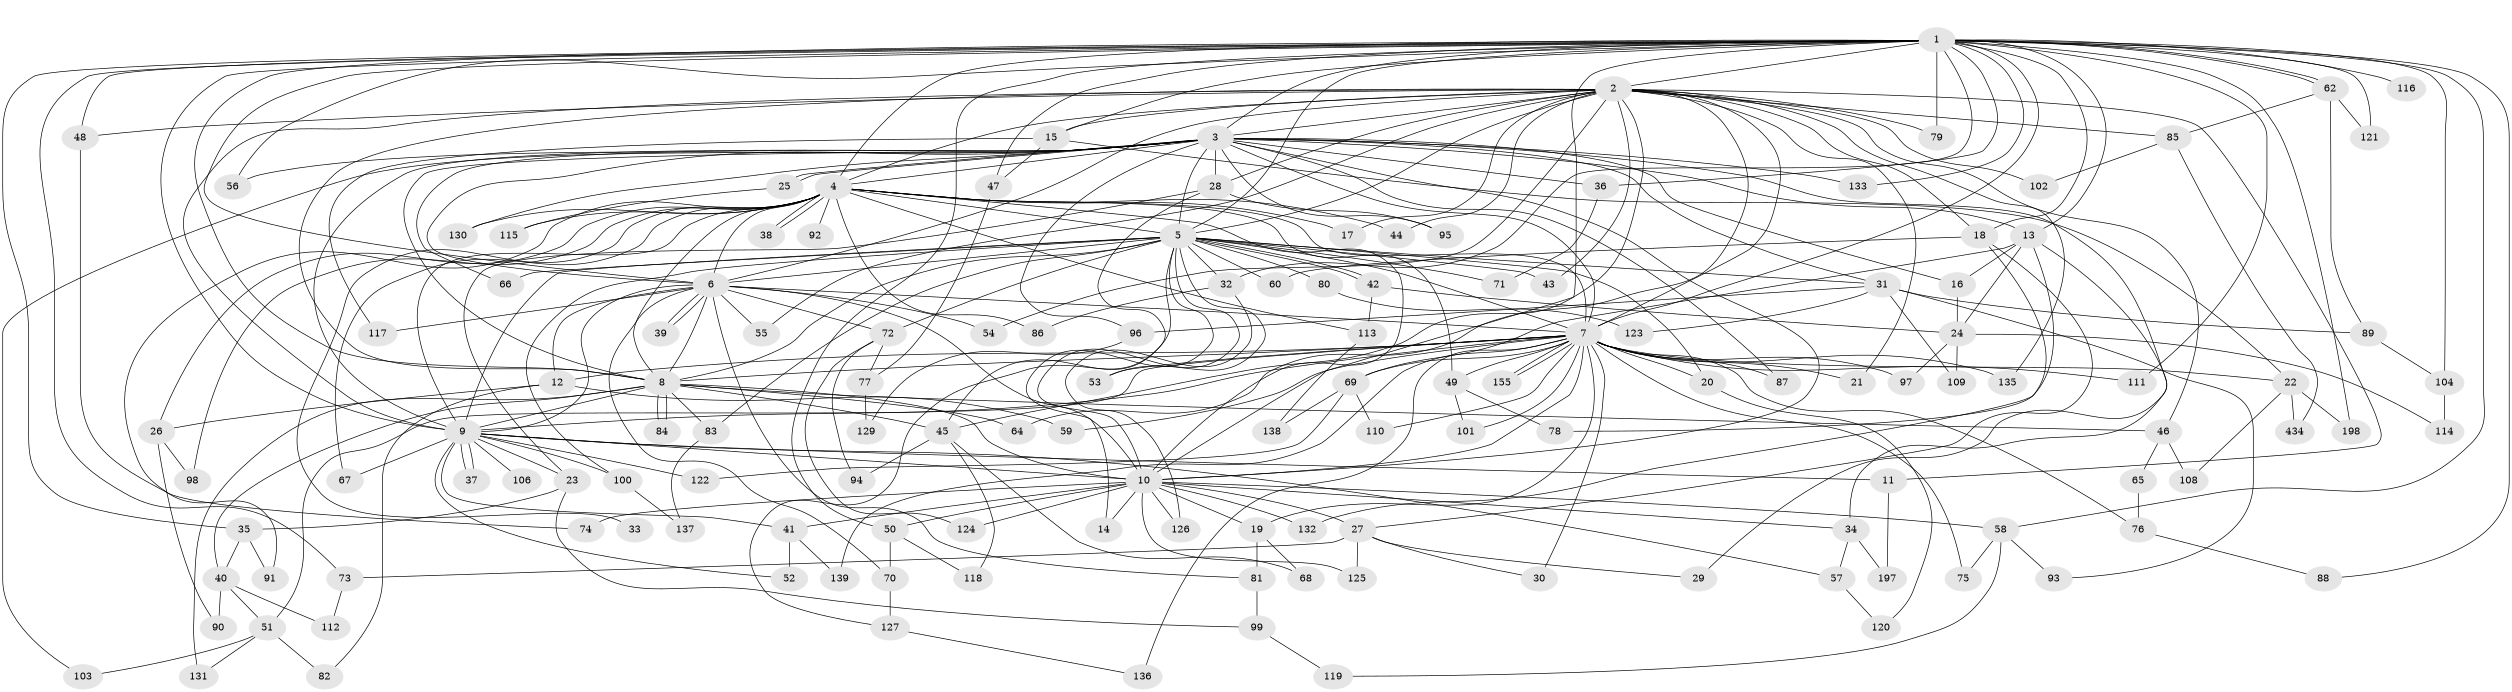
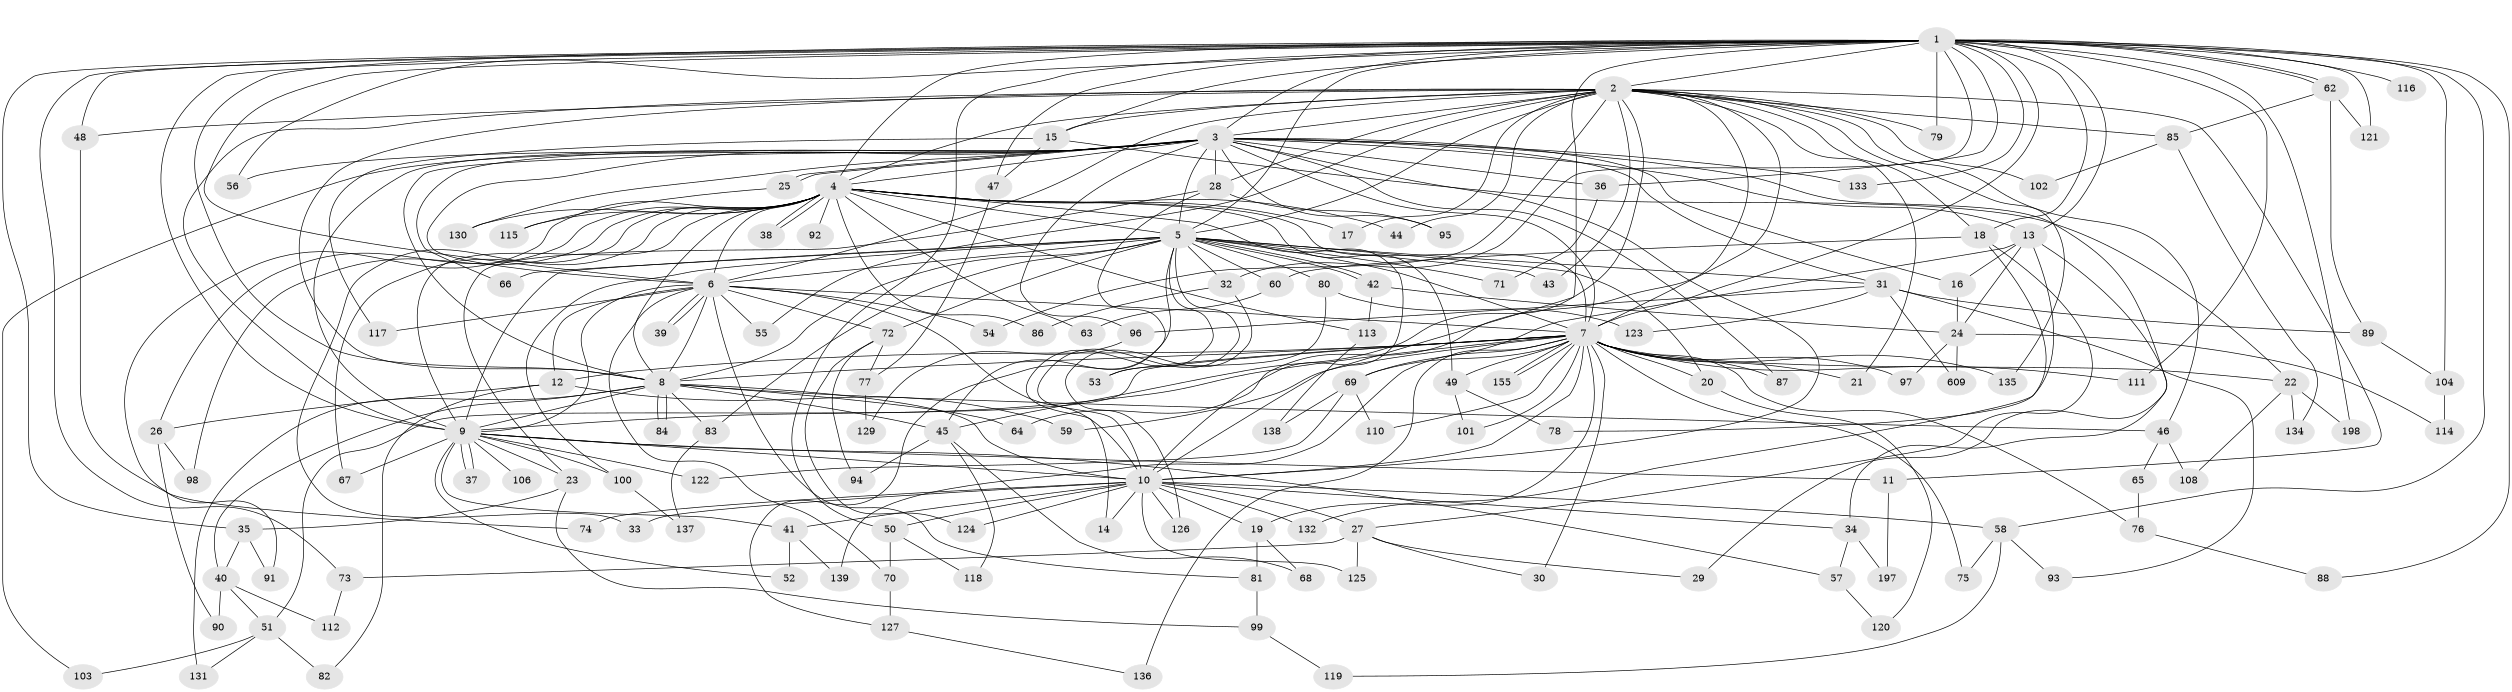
node "63": added
edge "5" -- "53": now "80" -- "53"
node "109": label "109" -> "609"
node "434": label "434" -> "134"
edge "10" -- "33": added
